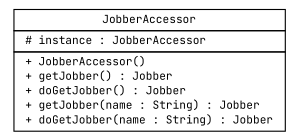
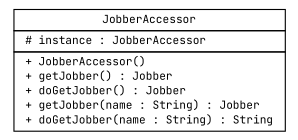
node "JobberAccessor": text "+ doGetJobber(name : String) : Jobber" -> "+ doGetJobber(name : String) : String"
